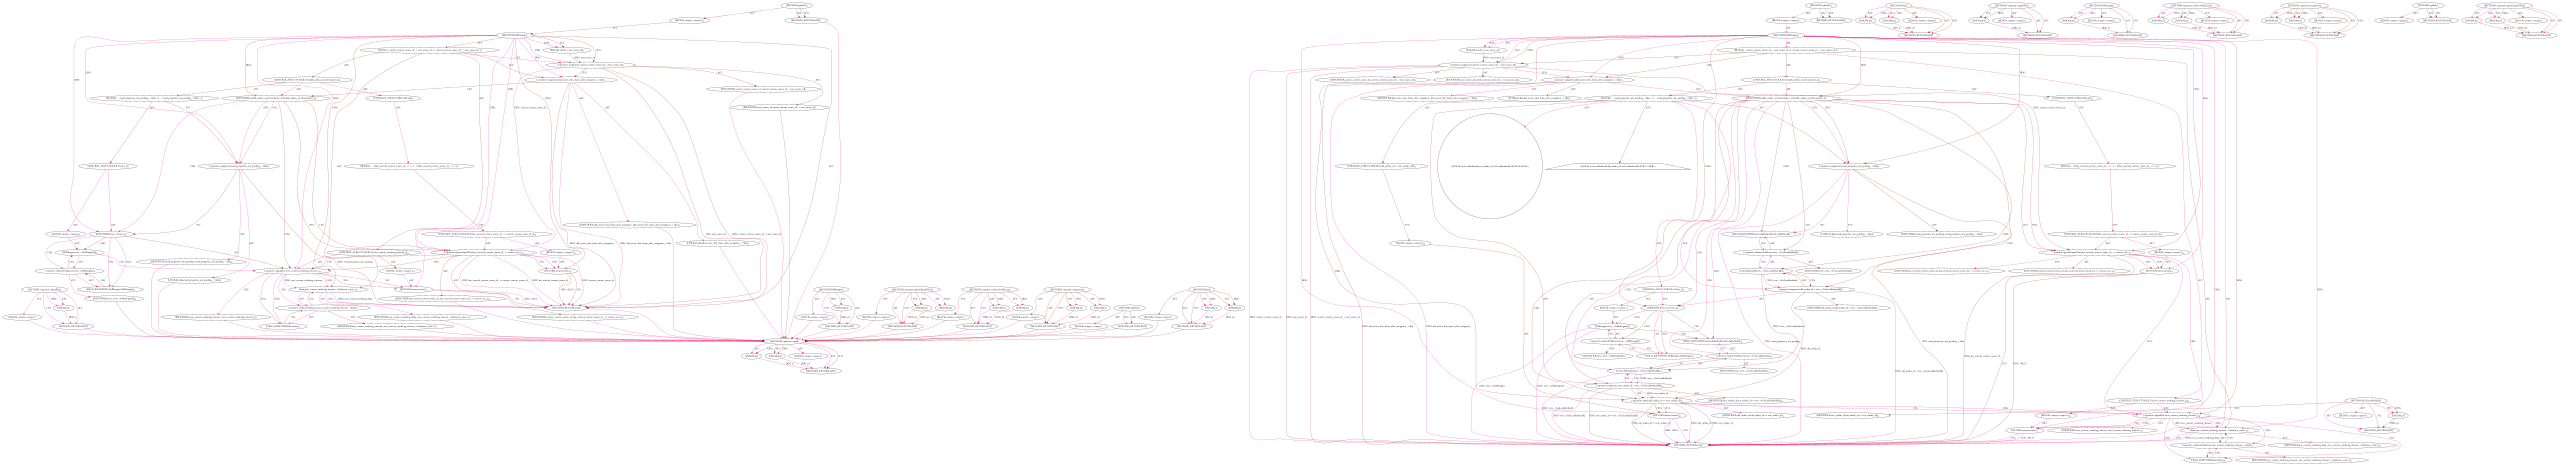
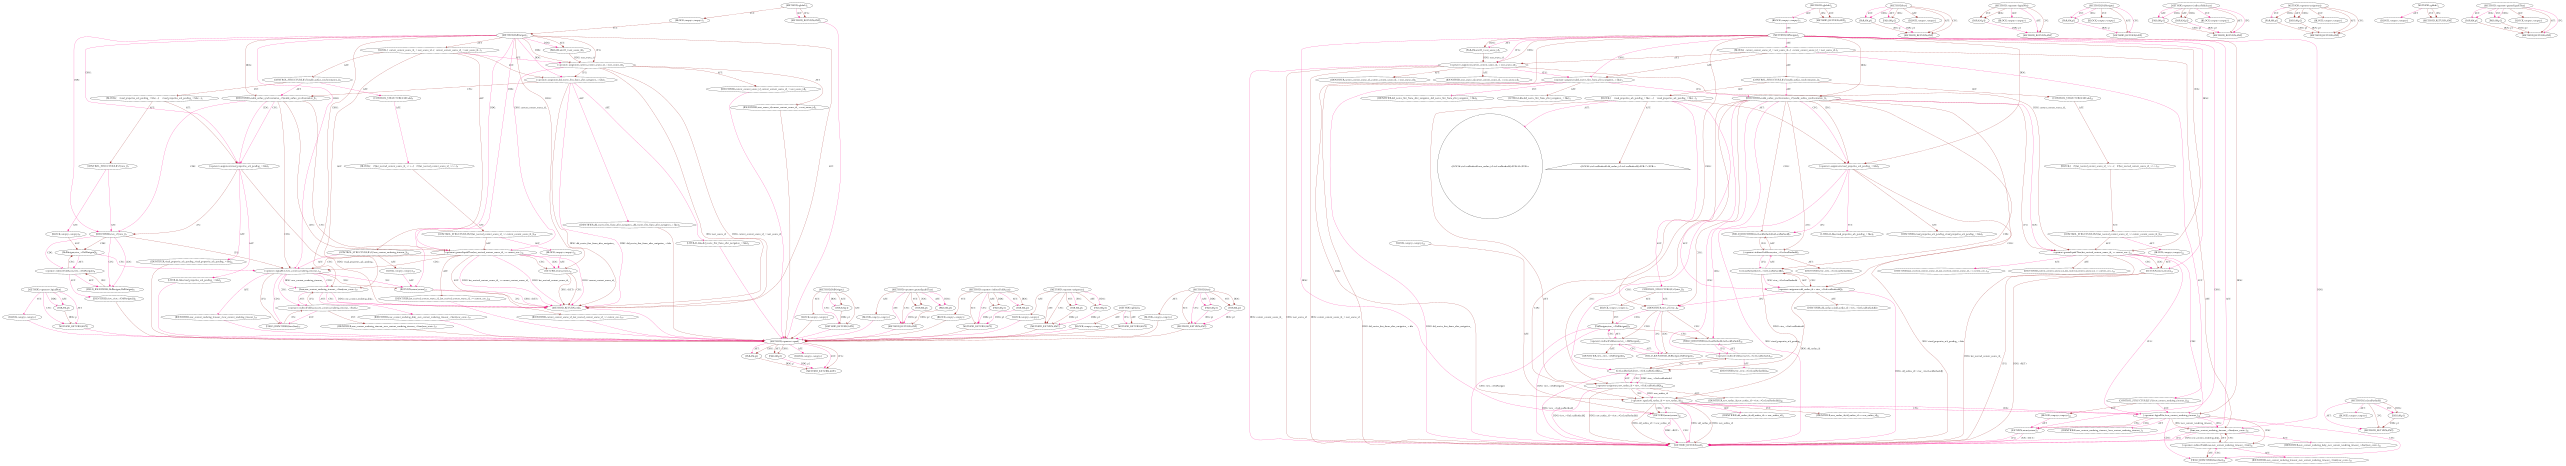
node "(CONTROL_STRUCTURE,IF,if (old_surface_id == new_surface_id))": removed
edge "(METHOD,GetLocalSurfaceId)" -> "(IDENTIFIER,new_surface_id,old_surface_id == new_surface_id)": now "(<operator>.equals,old_surface_id == new_surface_id)" -> "(IDENTIFIER,new_surface_id,old_surface_id == new_surface_id)"
